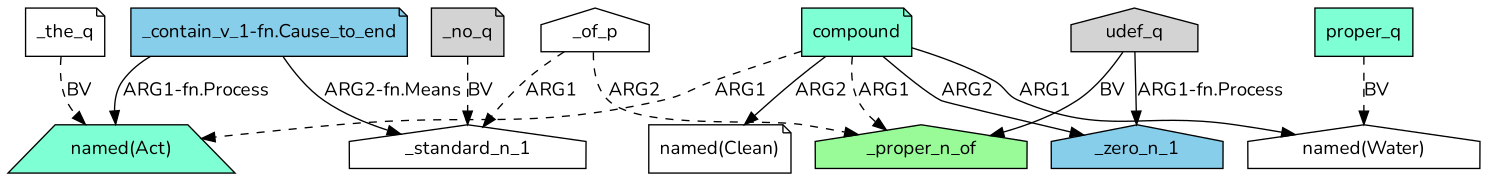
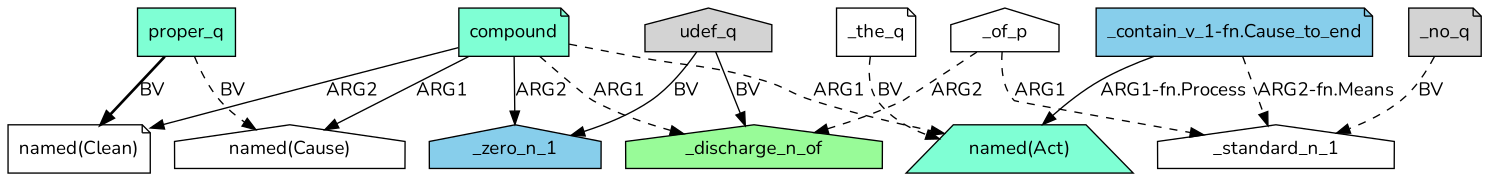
edge "proper_q" -> "named(Clean)": added, label "BV"
edge "udef_q" -> "_zero_n_1": label "ARG1-fn.Process" -> "BV"
edge "_contain_v_1-fn.Cause_to_end" -> "_standard_n_1": style solid -> dashed
node "_proper_n_of": label "_proper_n_of" -> "_discharge_n_of"
node "named(Water)": label "named(Water)" -> "named(Cause)"
